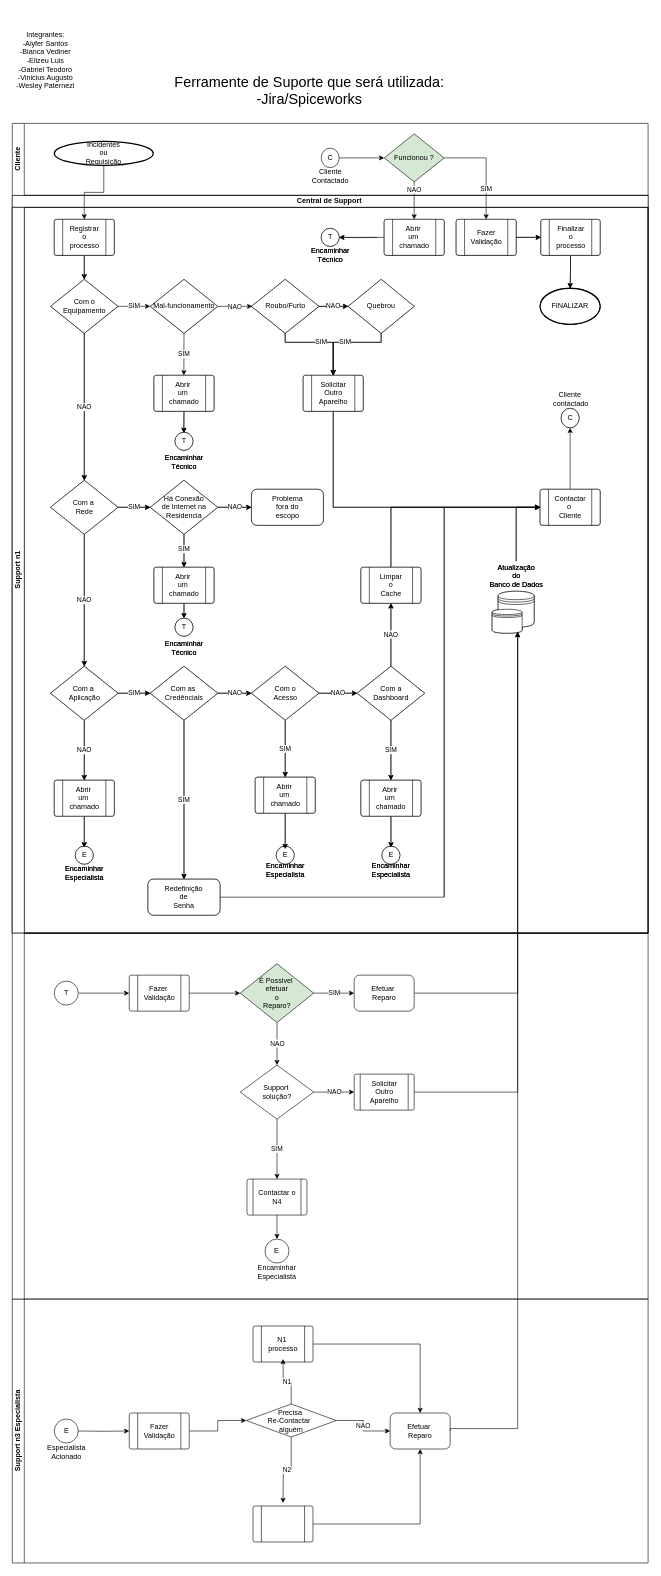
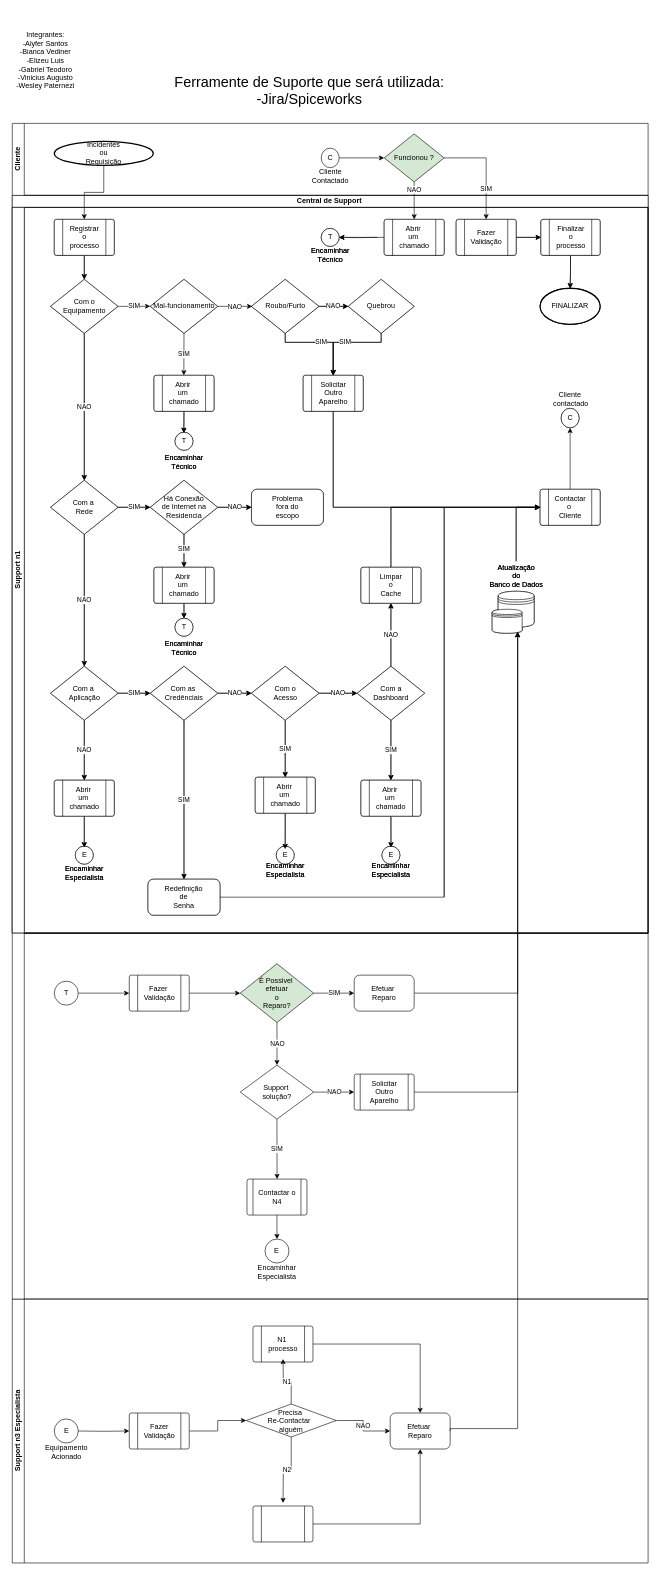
node "Especialista Acionado": label "Especialista Acionado" -> "Equipamento Acionado"
